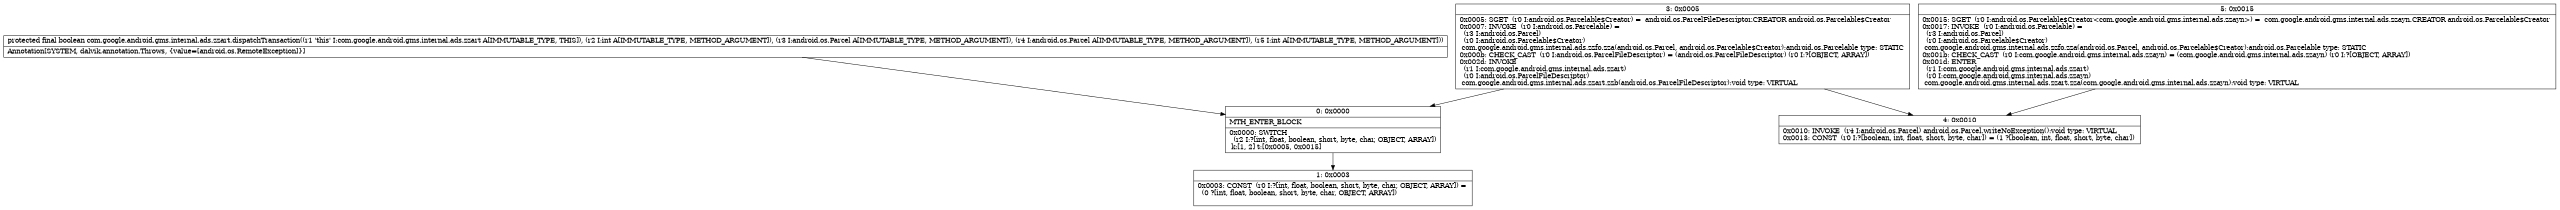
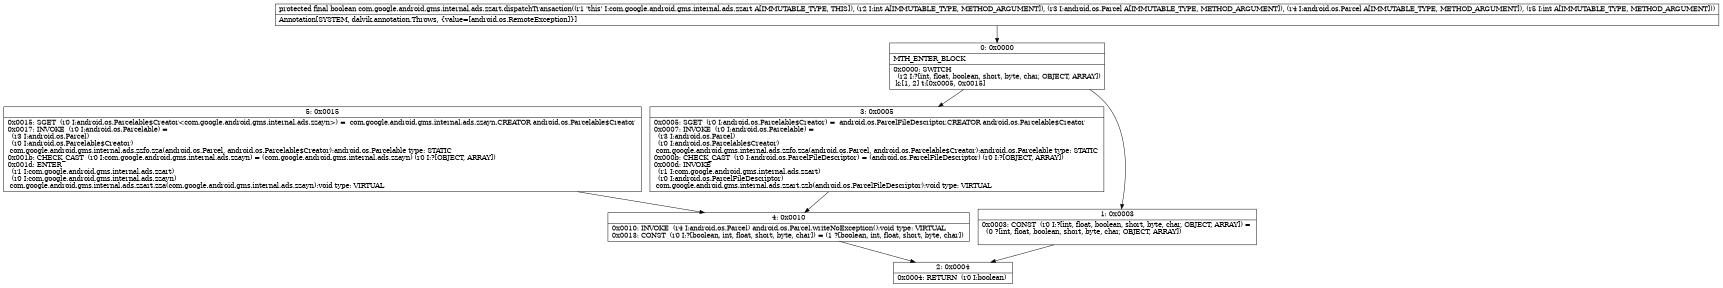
node "3: 0x0005": text "0x002d: INVOKE" -> "0x000d: INVOKE"
edge "3: 0x0005" -> "0: 0x0000": reversed
node "2: 0x0004": added
